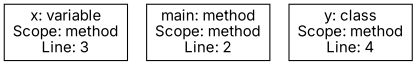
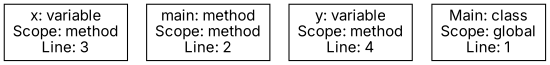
node "y: class Scope: method Line: 4": label "y: class Scope: method Line: 4" -> "y: variable Scope: method Line: 4"
node "Main: class Scope: global Line: 1": added
